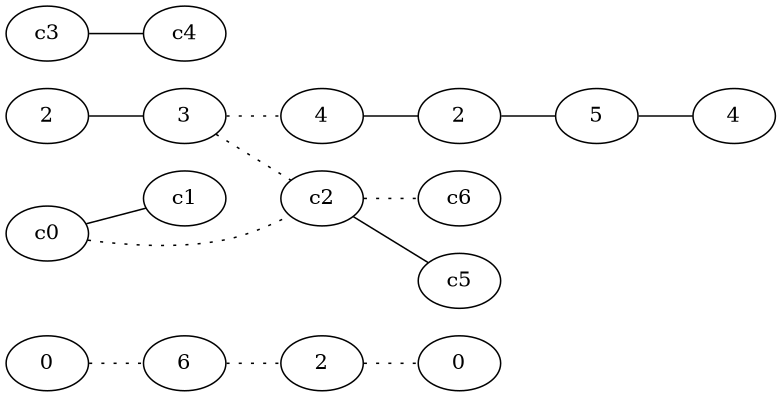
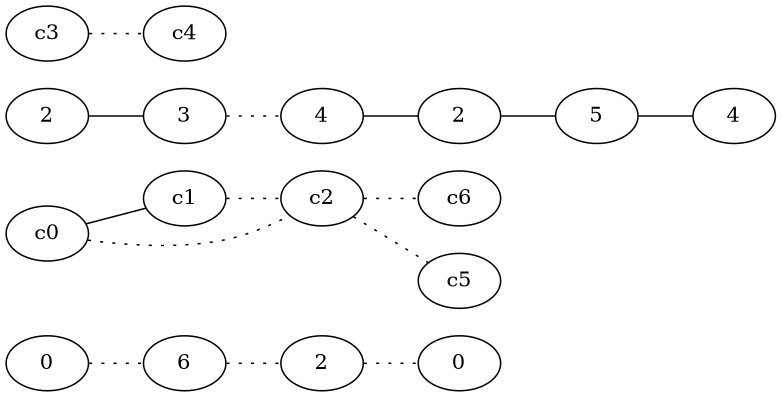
edge "c3" -- "c4": style solid -> dotted
edge "3" -- "c2": now "c1" -- "c2"
edge "c2" -- "c5": style solid -> dotted
